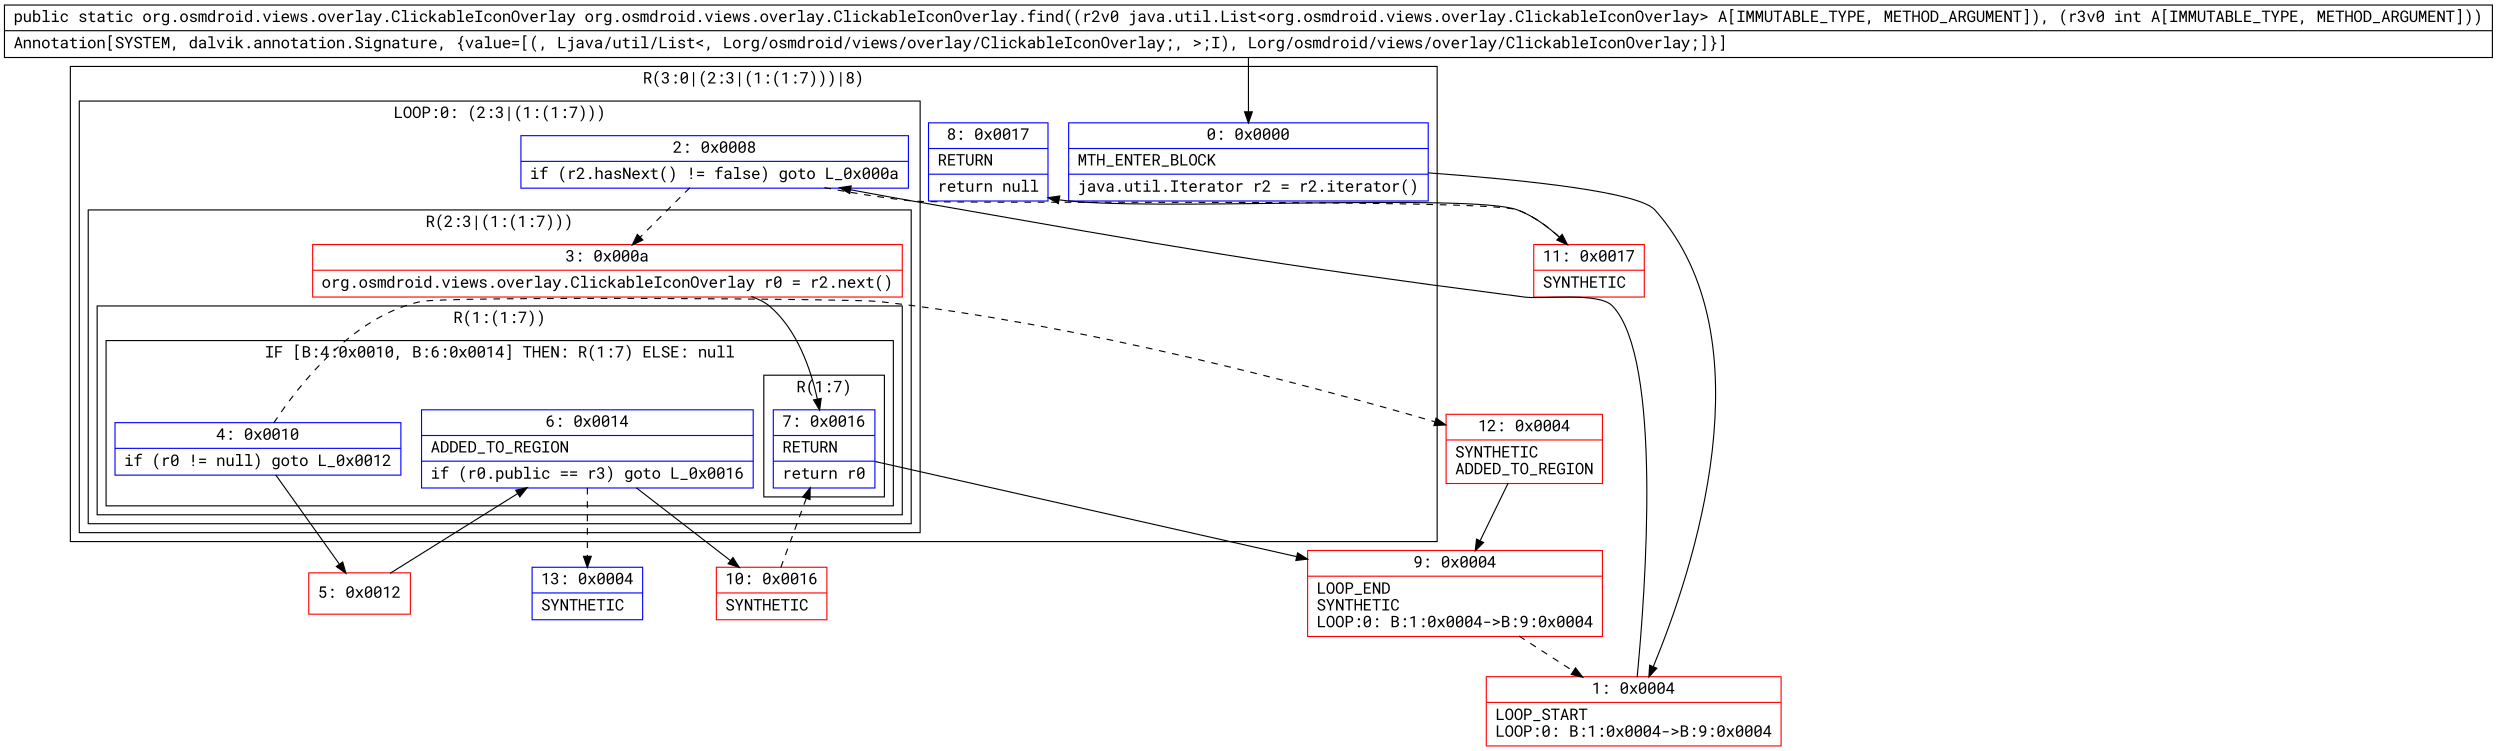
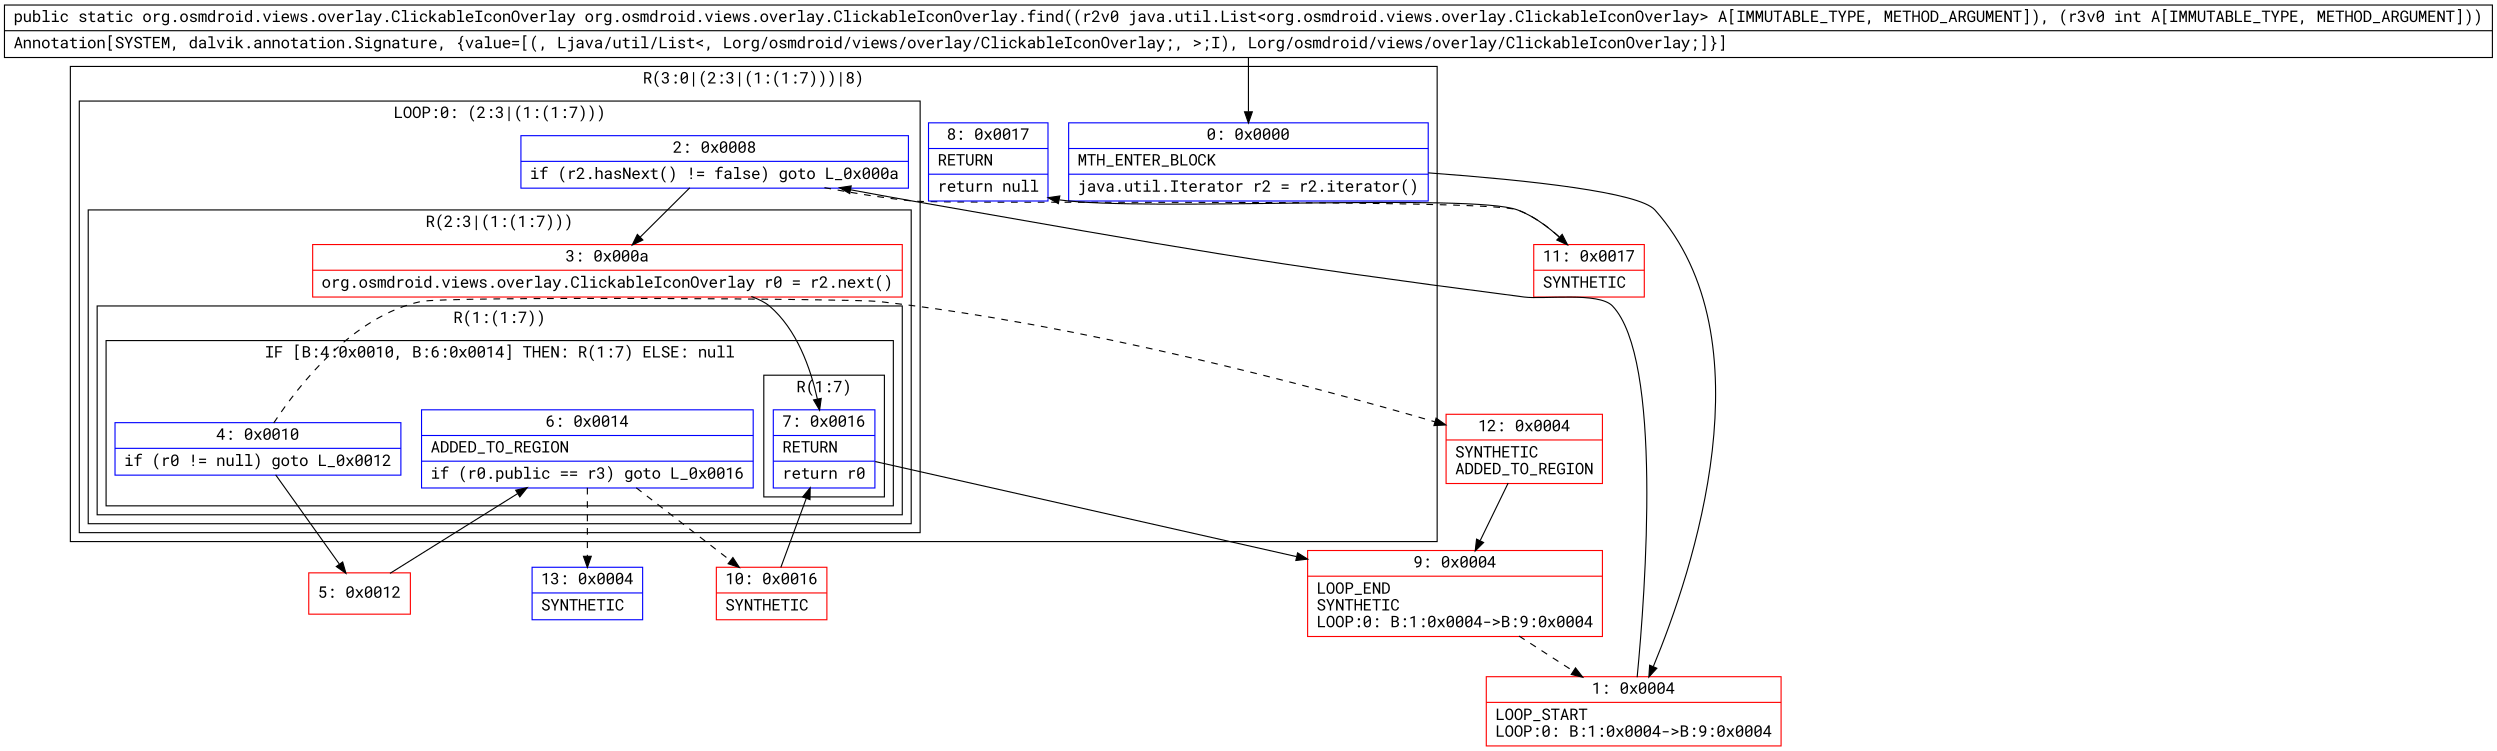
edge "2: 0x0008" -> "3: 0x000a": style dashed -> solid
edge "6: 0x0014" -> "10: 0x0016": style solid -> dashed
edge "10: 0x0016" -> "7: 0x0016": style dashed -> solid
